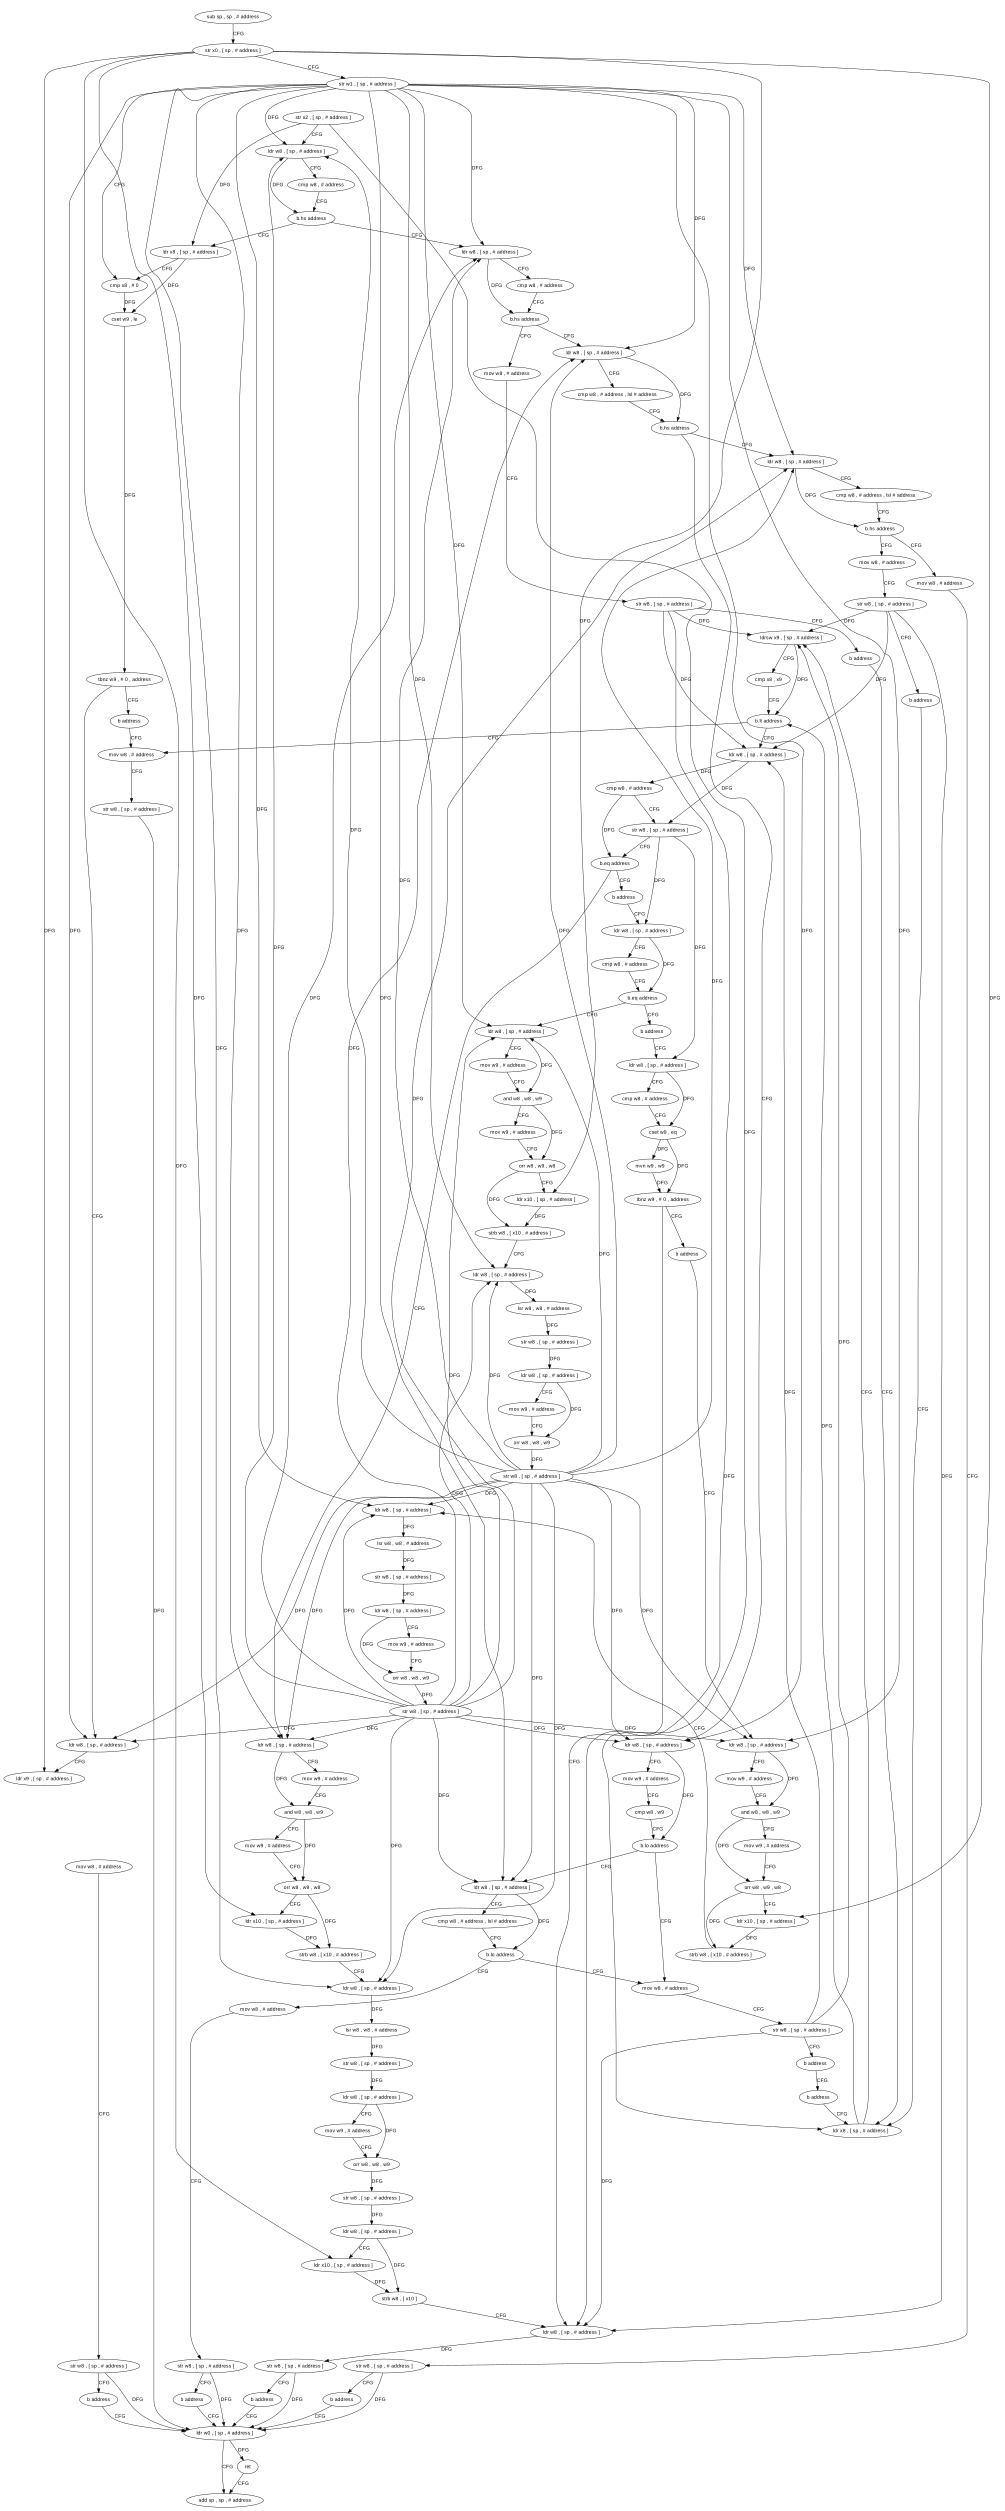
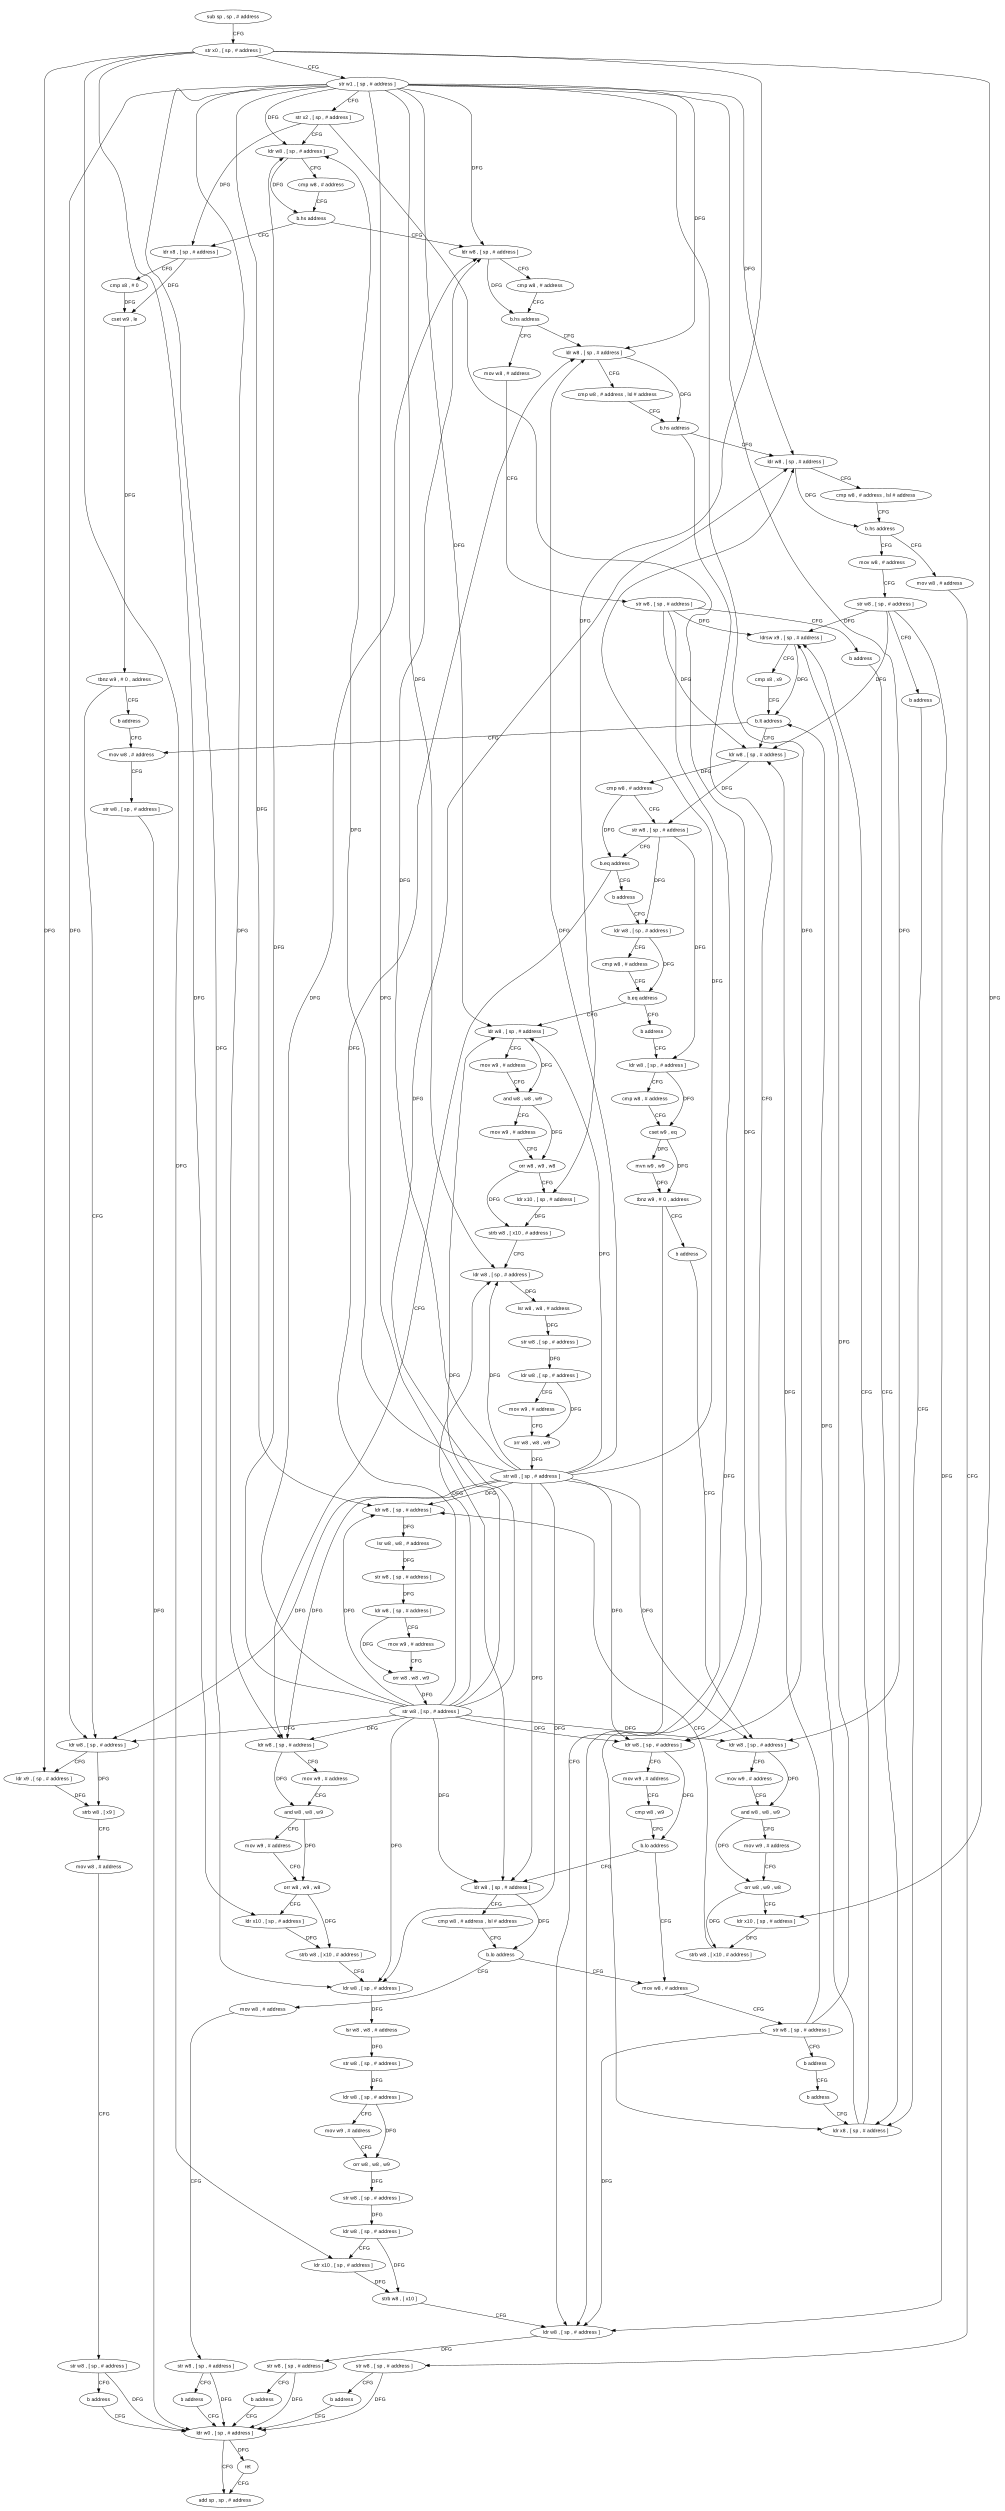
edge "str w1 , [ sp , # address ]" -> "cmp x8 , # 0": now "str w1 , [ sp , # address ]" -> "str x2 , [ sp , # address ]"
node "strb w8 , [ x9 ]": added
